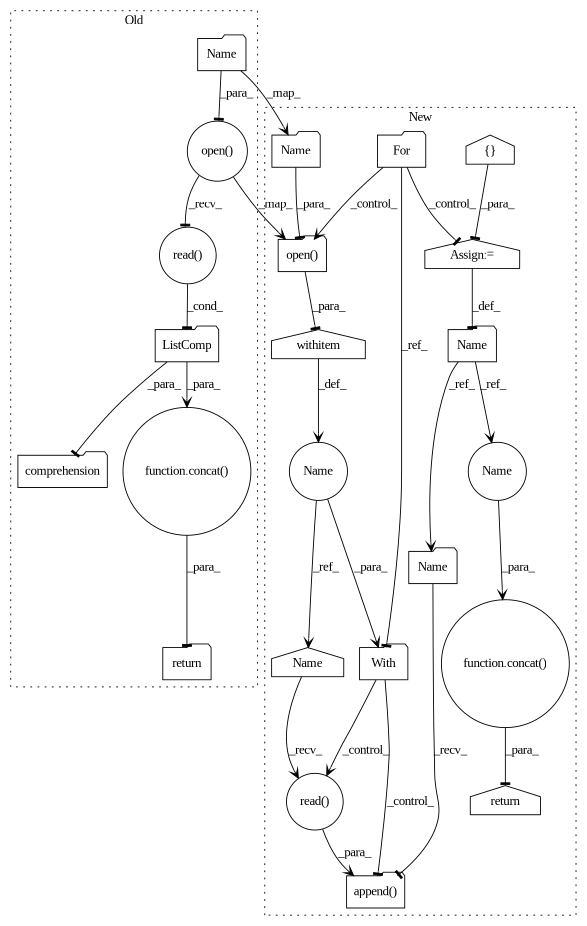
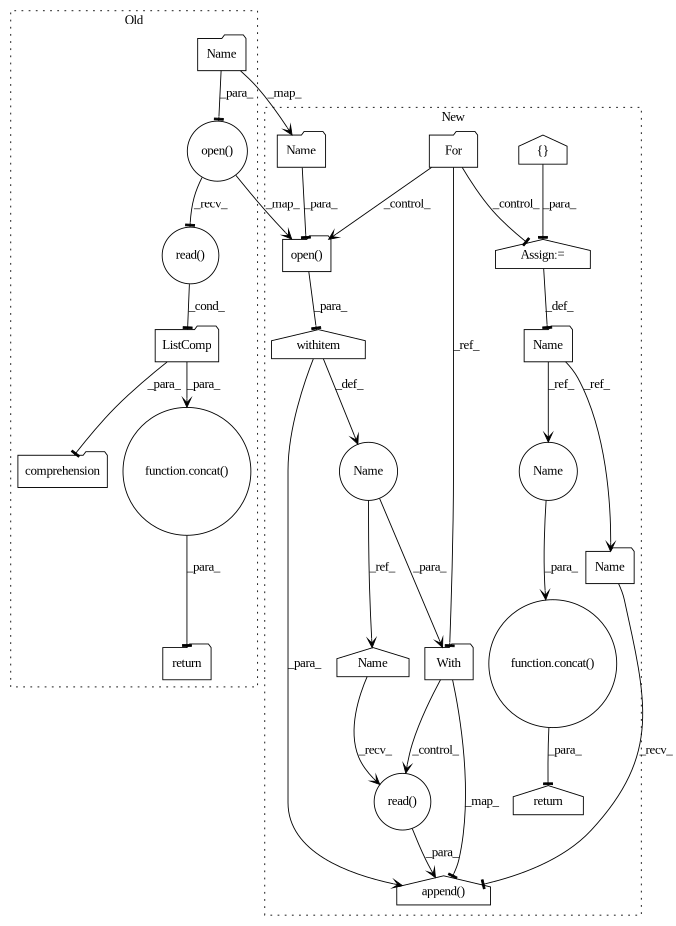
edge "withitem" -> "append()": added, label "_para_"
edge "With" -> "append()": label "_control_" -> "_map_"
node "append()": shape folder -> house
